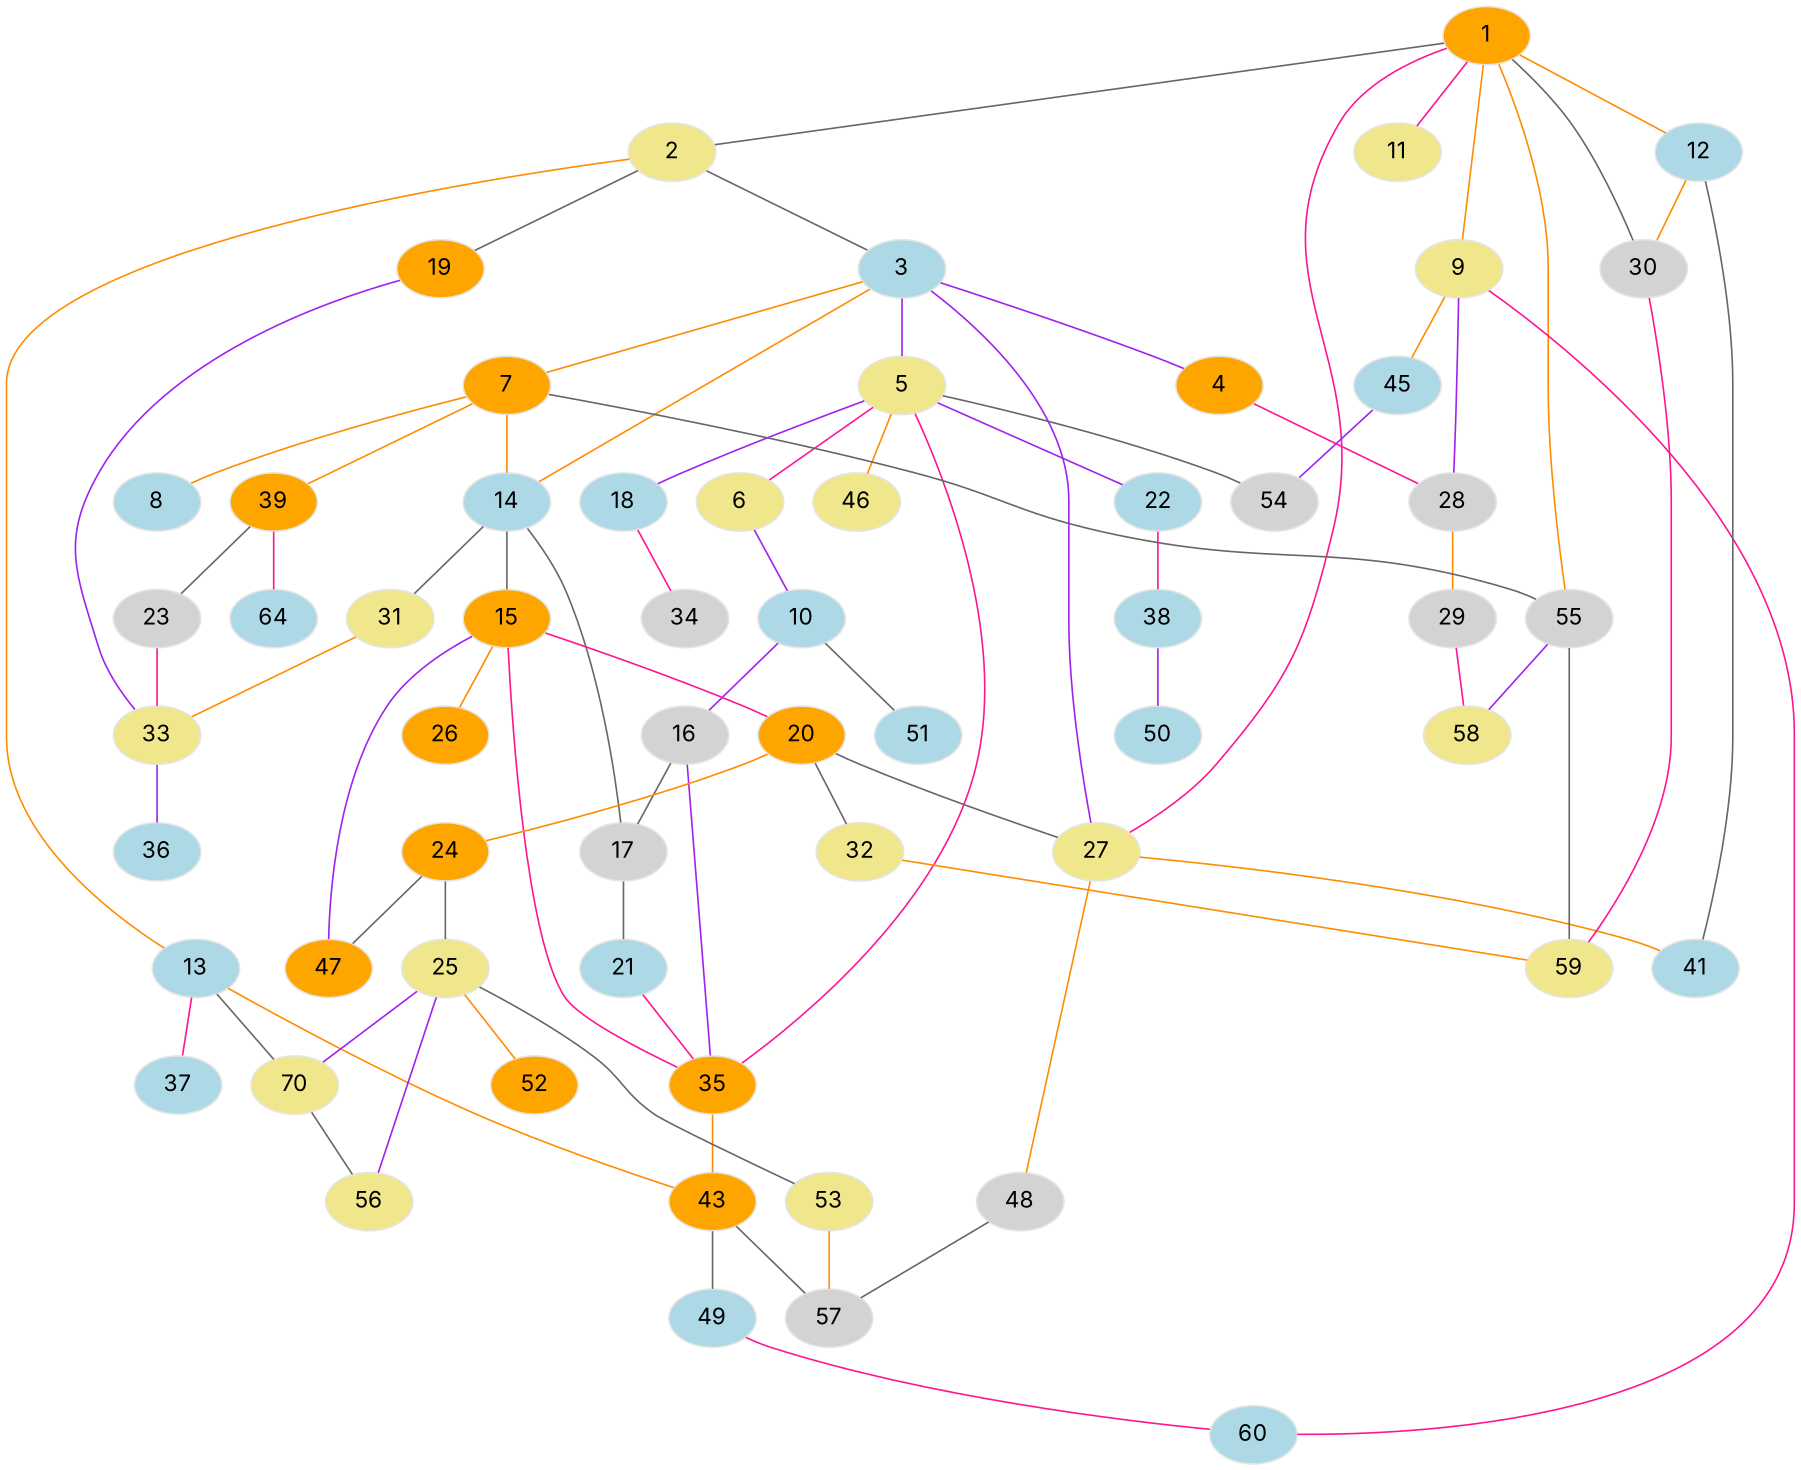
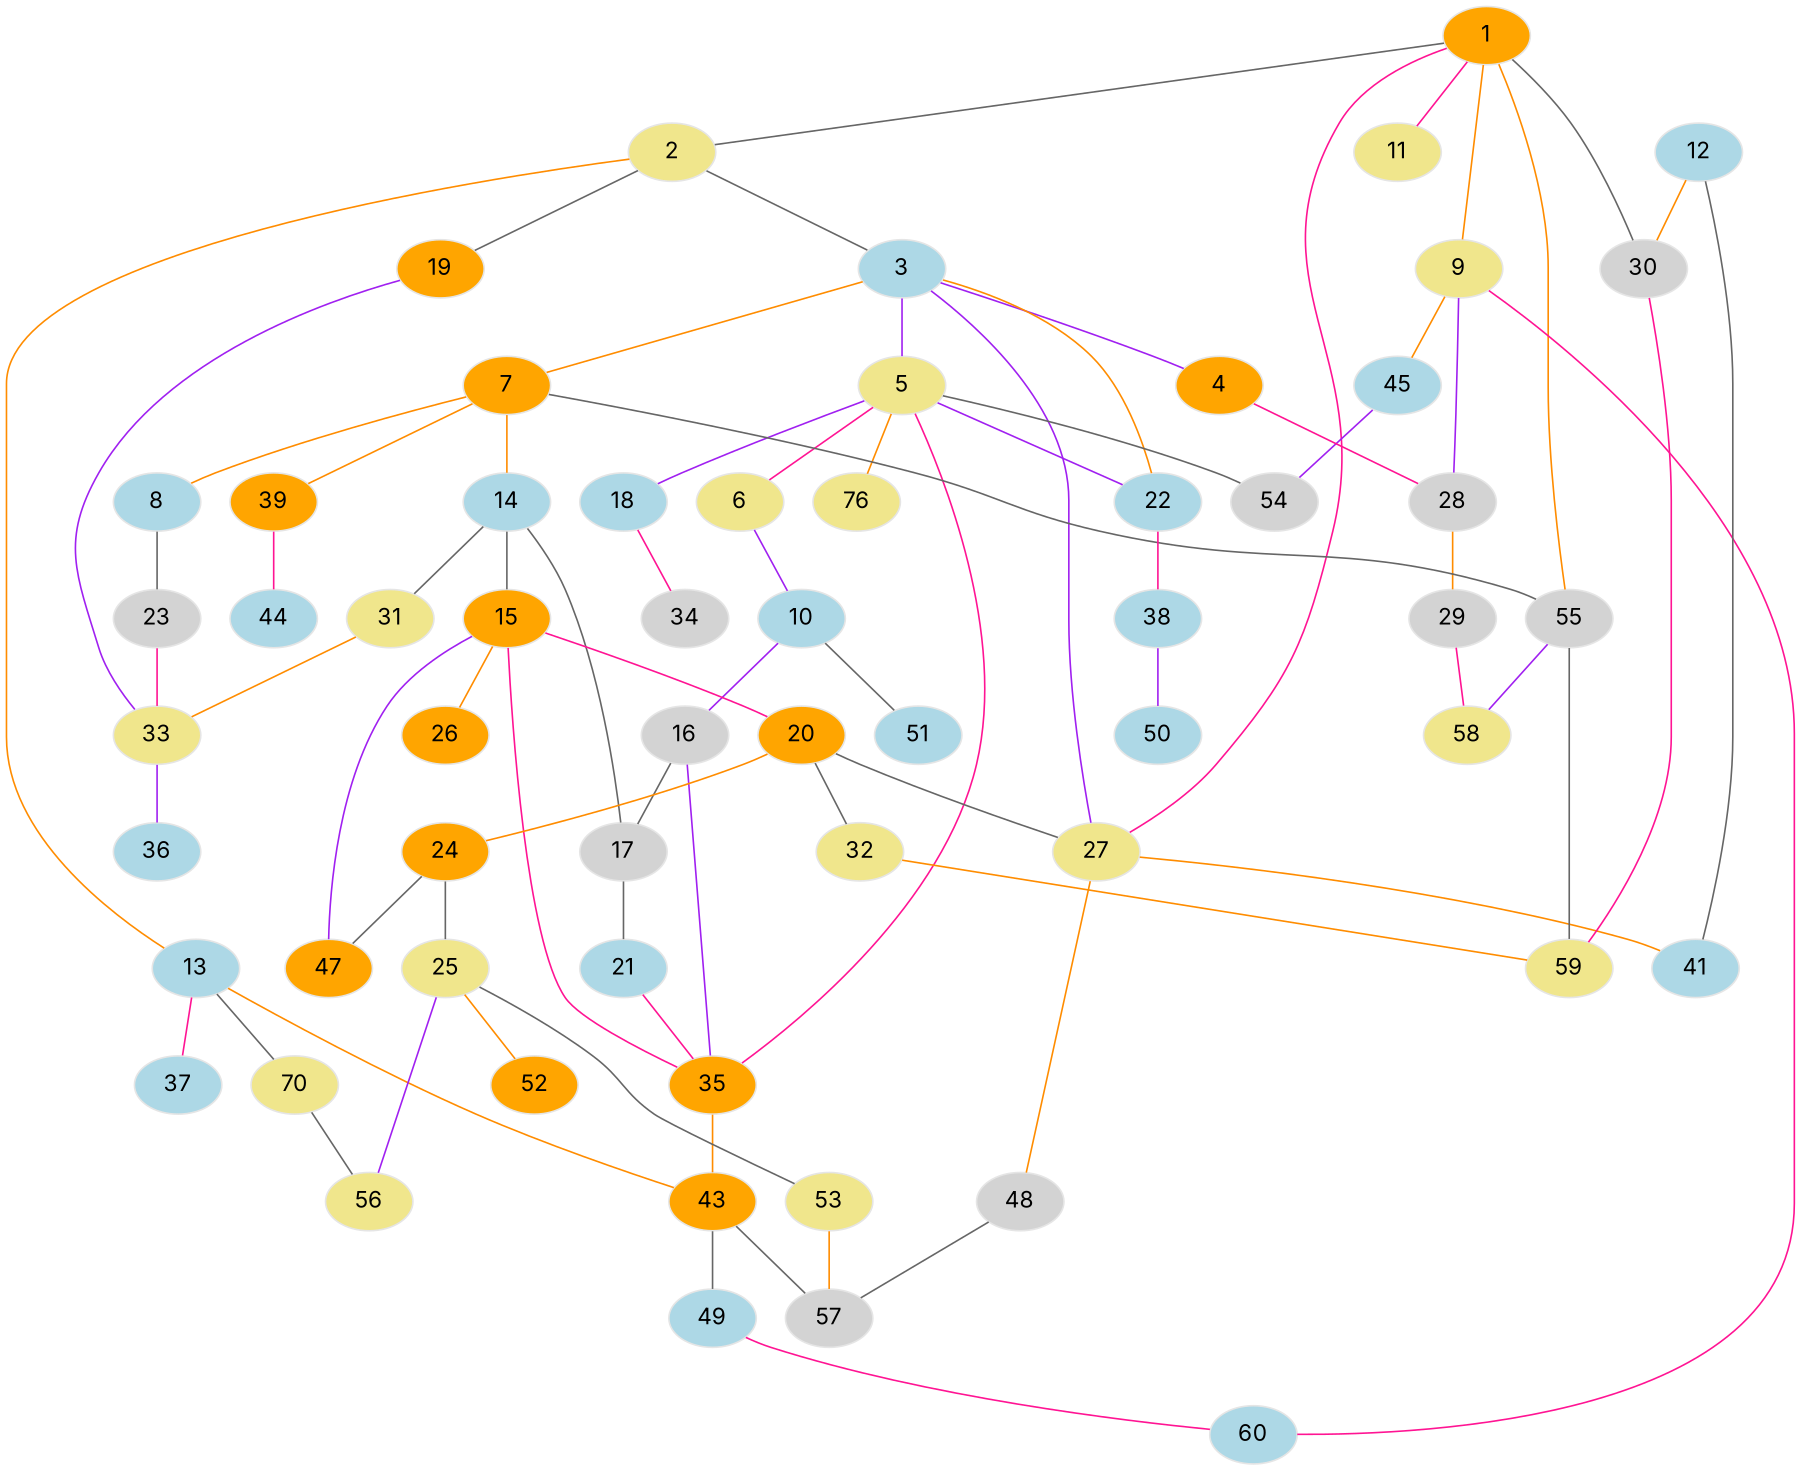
edge "1" -- "12": removed
edge "3" -- "14": now "3" -- "22"
node "46": label "46" -> "76"
edge "39" -- "23": now "8" -- "23"
node "64": label "64" -> "44"
edge "25" -- "70": removed
